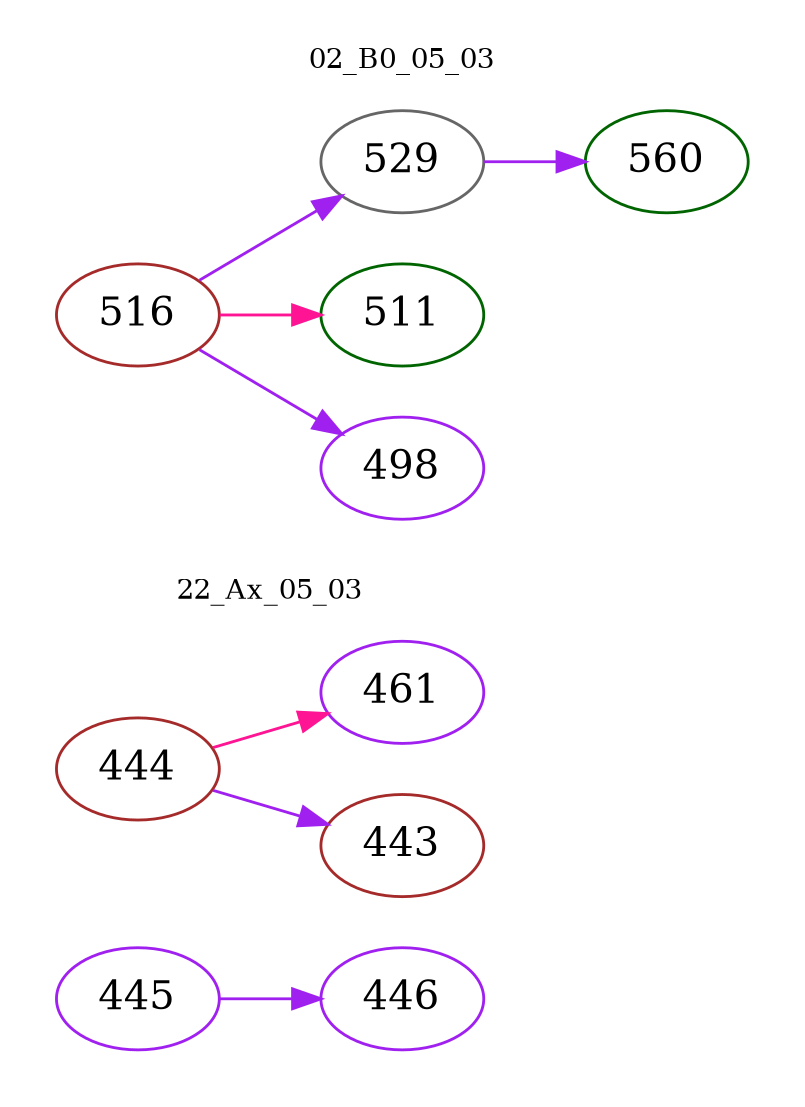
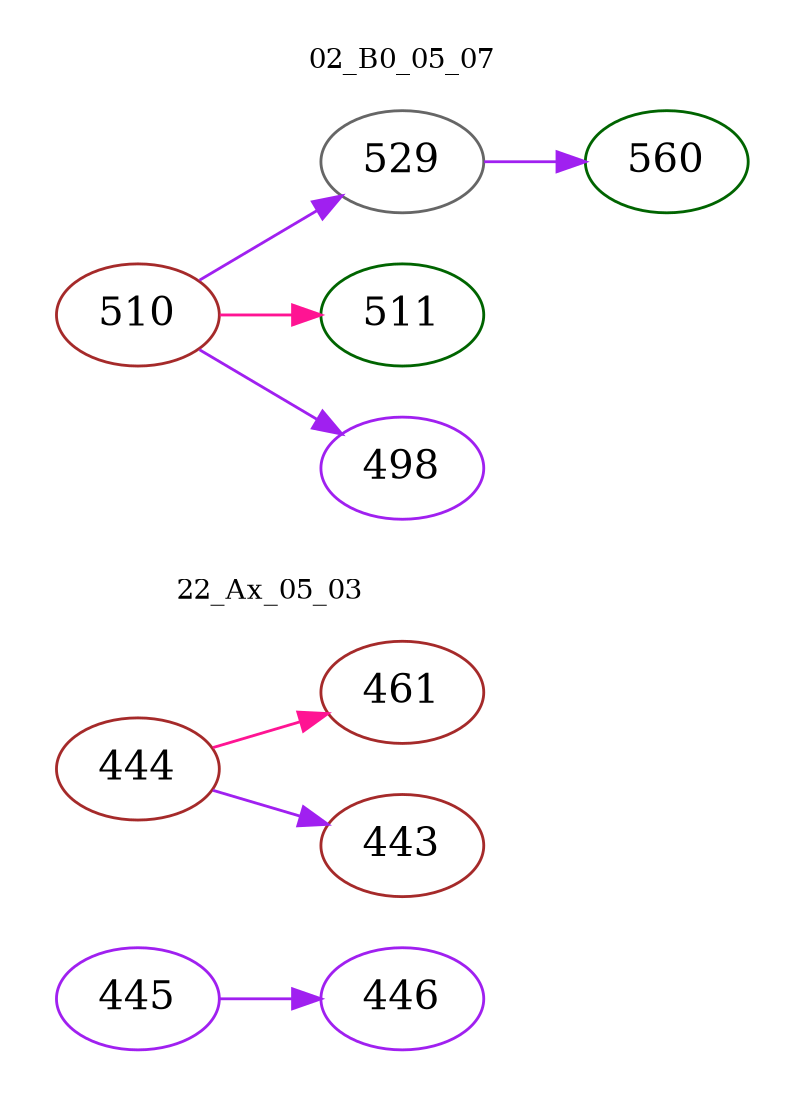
cluster "02_B0_05_03": label "02_B0_05_03" -> "02_B0_05_07"
node "516": label "516" -> "510"
node "461": color purple -> brown
